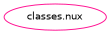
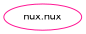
node "classes.nux": label "classes.nux" -> "nux.nux"
